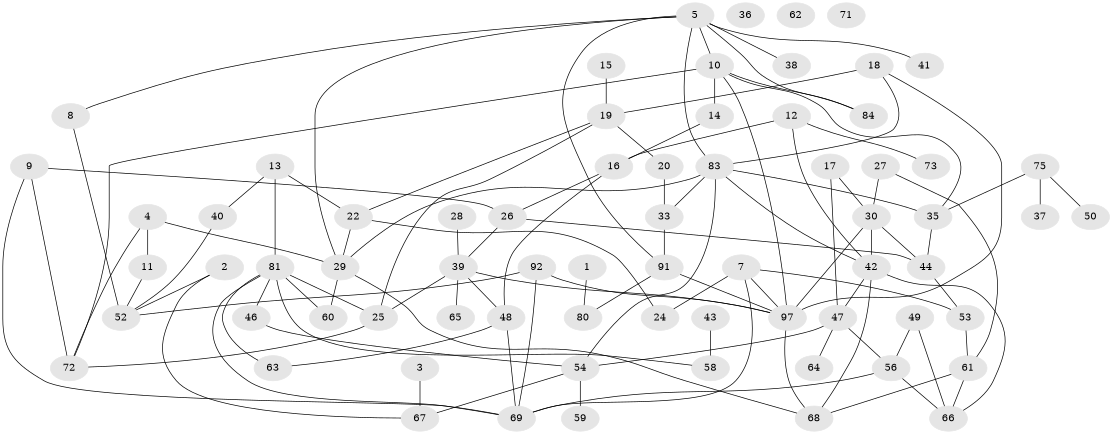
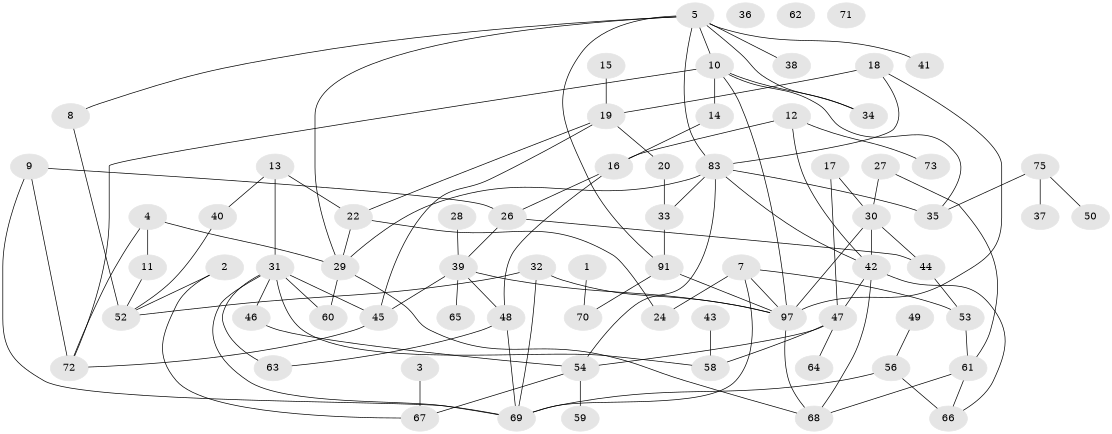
node "84": label "84" -> "34"
edge "35" -- "44": removed
node "81": label "81" -> "31"
node "92": label "92" -> "32"
node "25": label "25" -> "45"
node "80": label "80" -> "70"
edge "47" -- "56": now "47" -- "58"
edge "49" -- "66": removed
